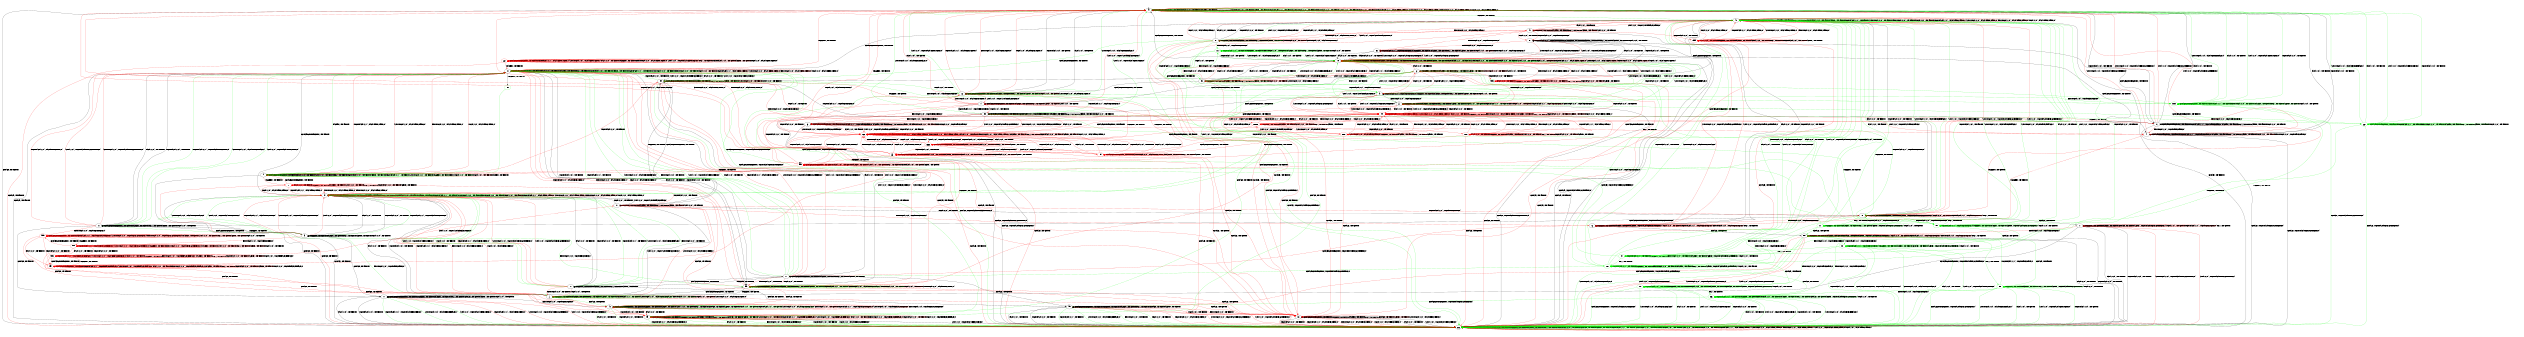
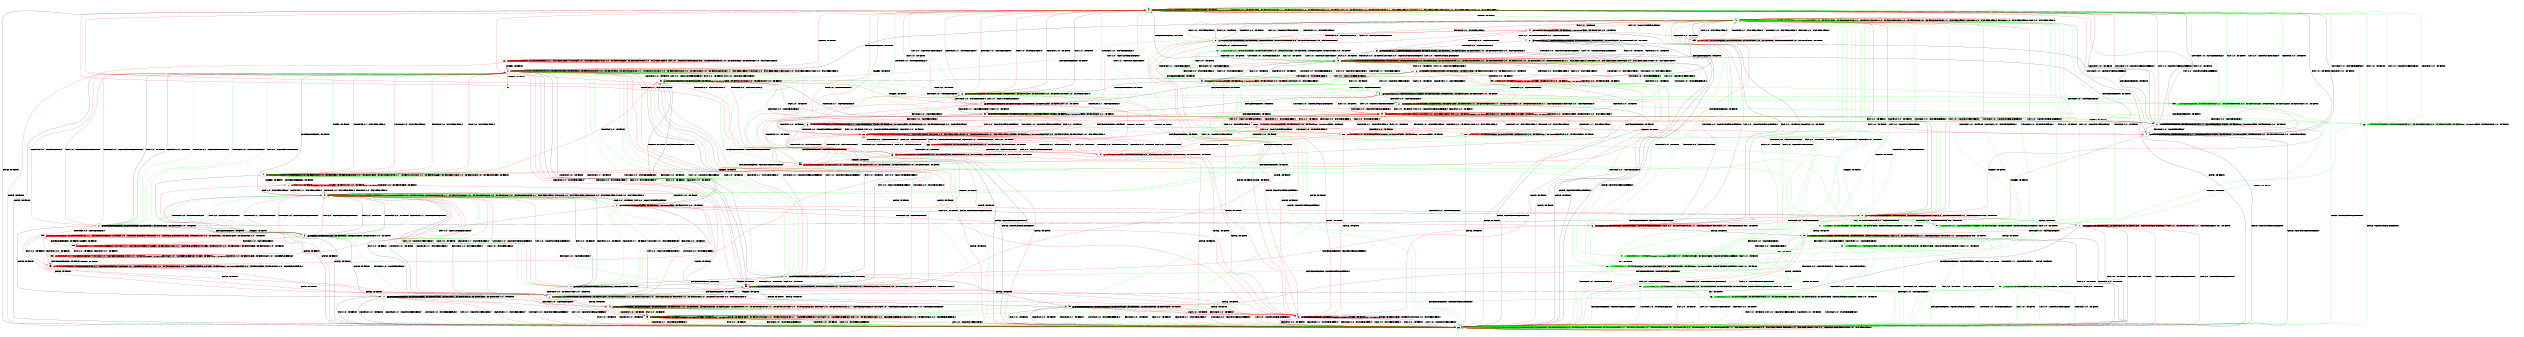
edge "lll" -> "y": now "e" -> "y"
edge "p" -> "l": label "RCV / TIMEOUT" -> "ACCEPT / TIMEOUT"
edge "ddd" -> "gg": removed, label "CLOSE / TIMEOUT"
